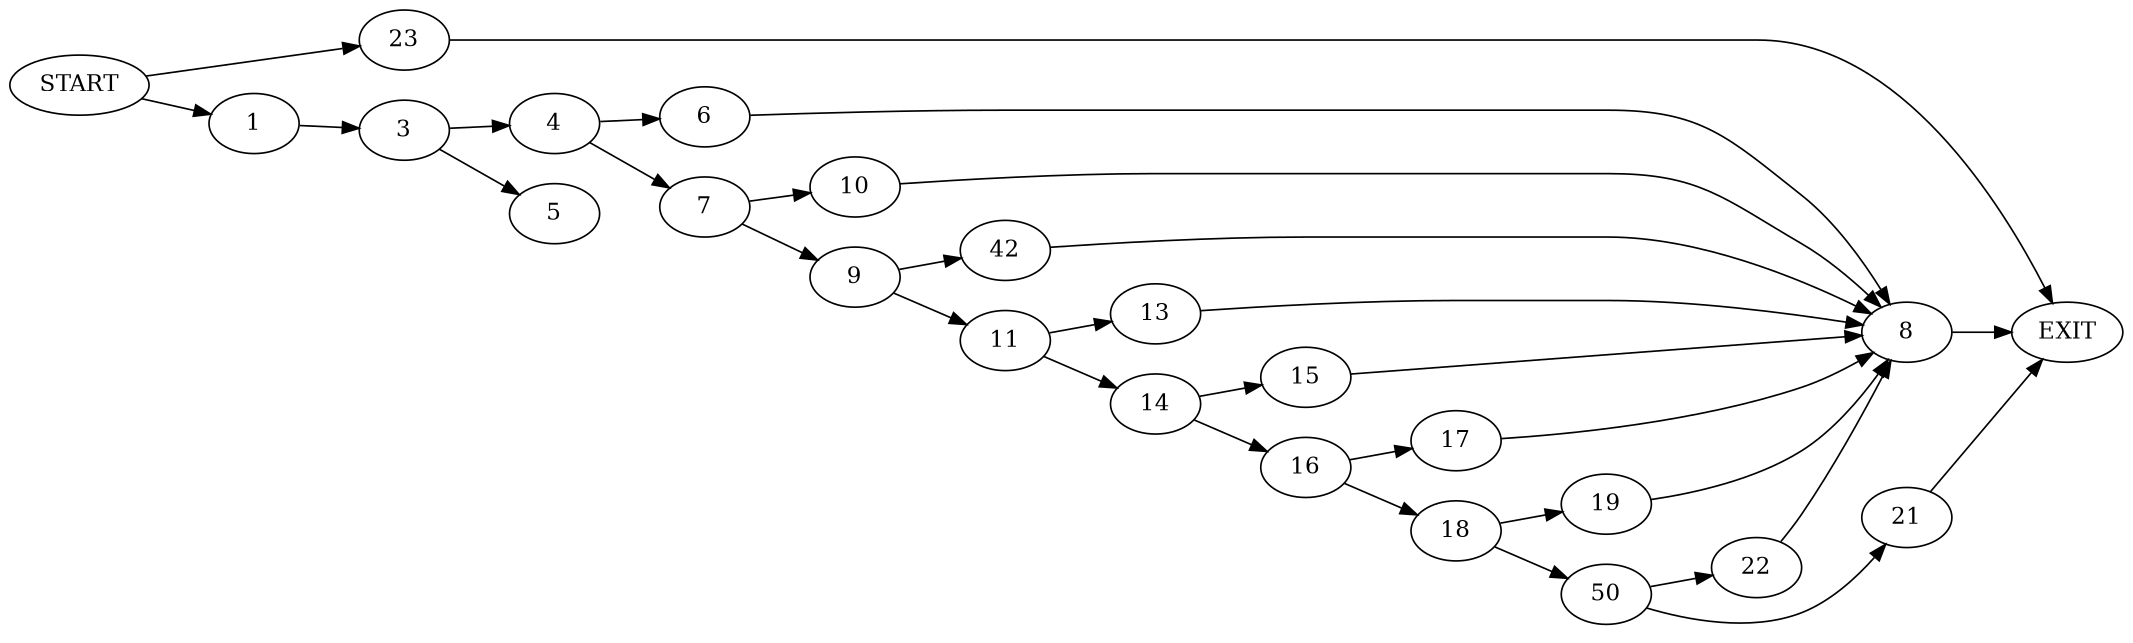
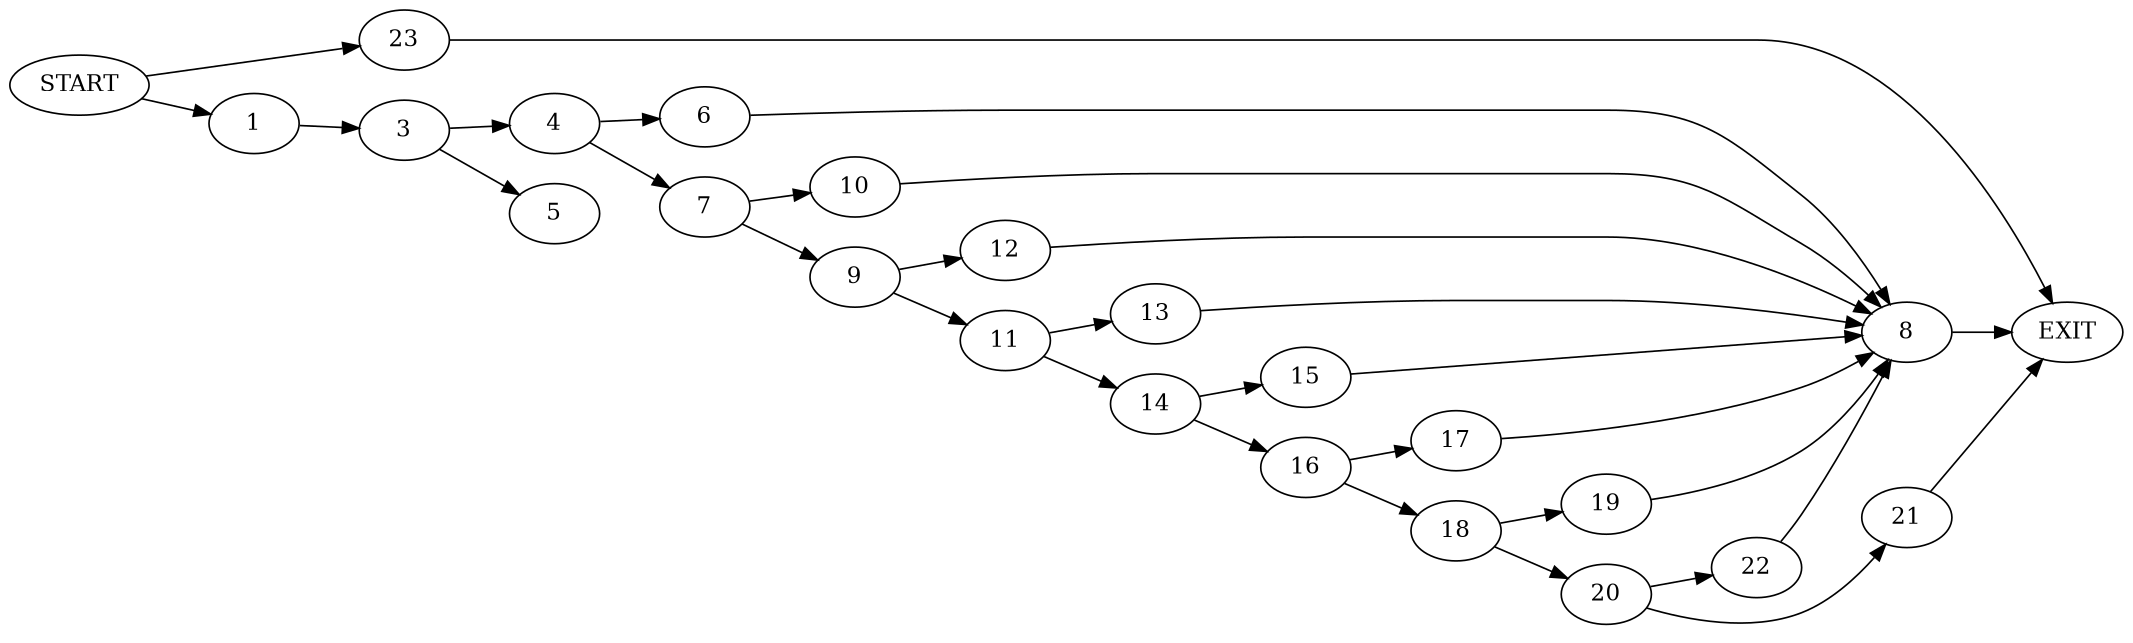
node "42": label "42" -> "12"
node "50": label "50" -> "20"
